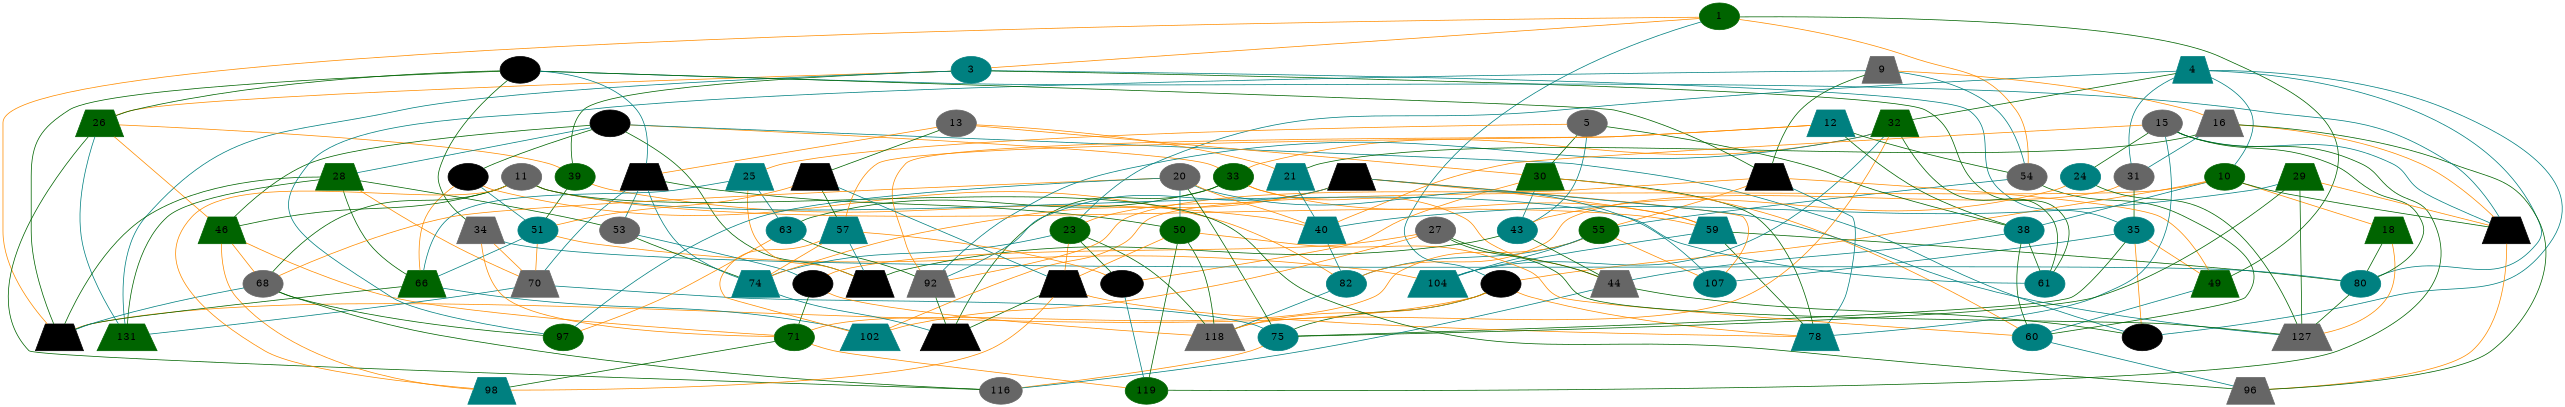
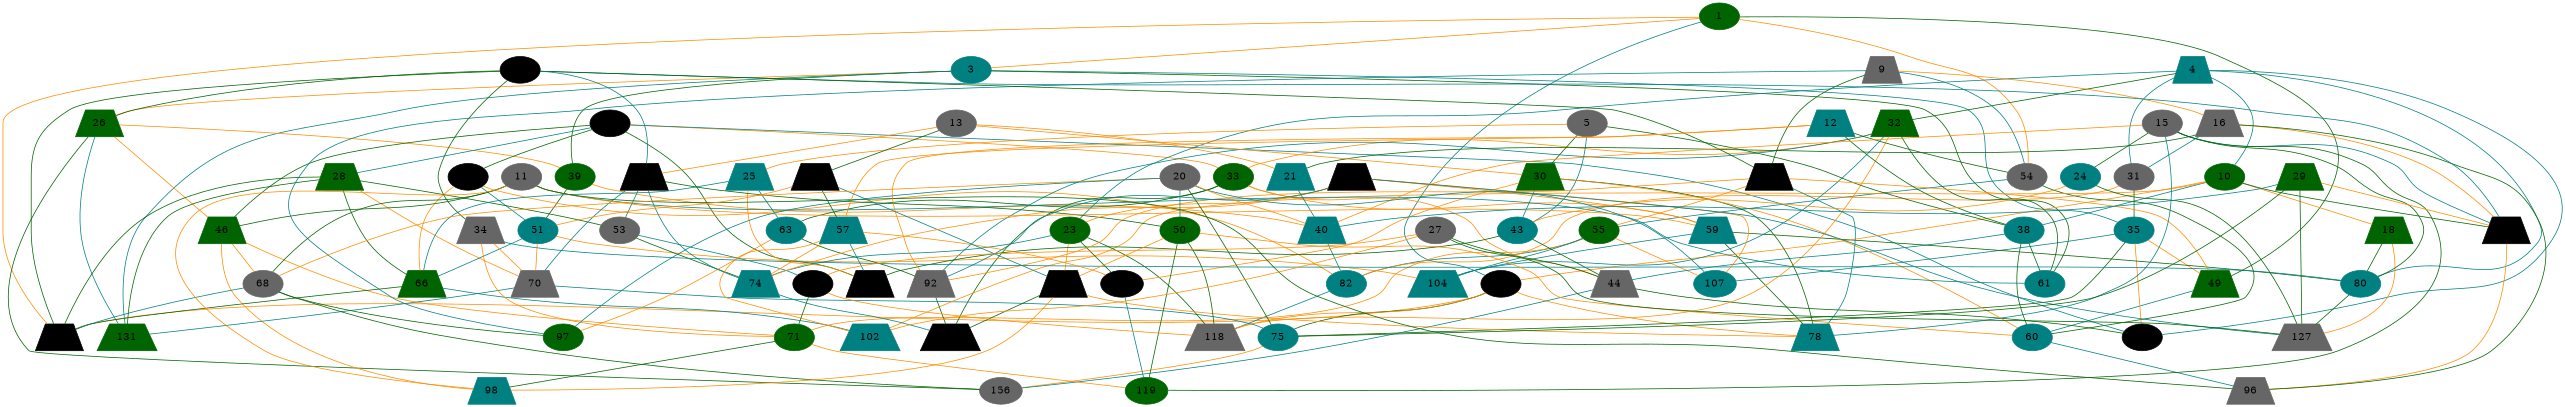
node "116": label "116" -> "156"
